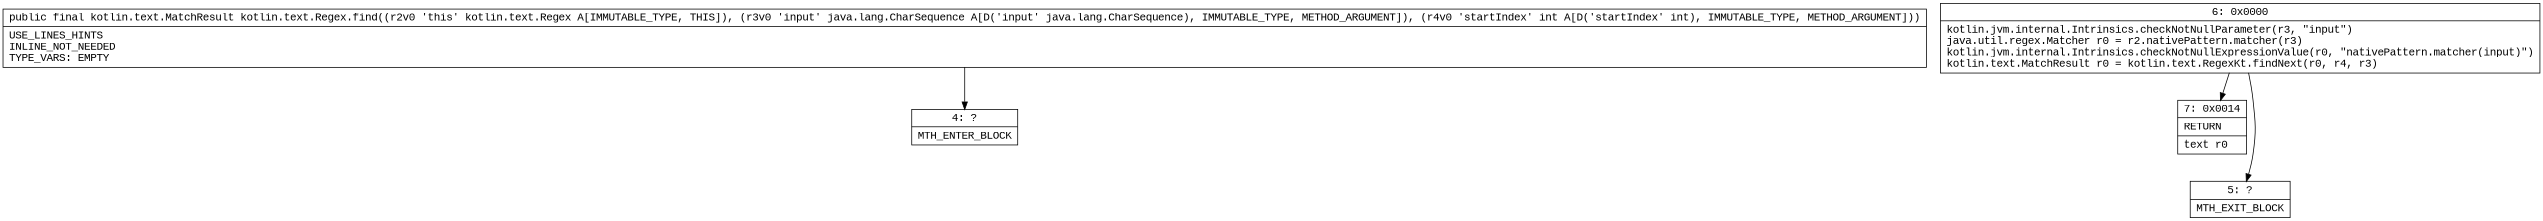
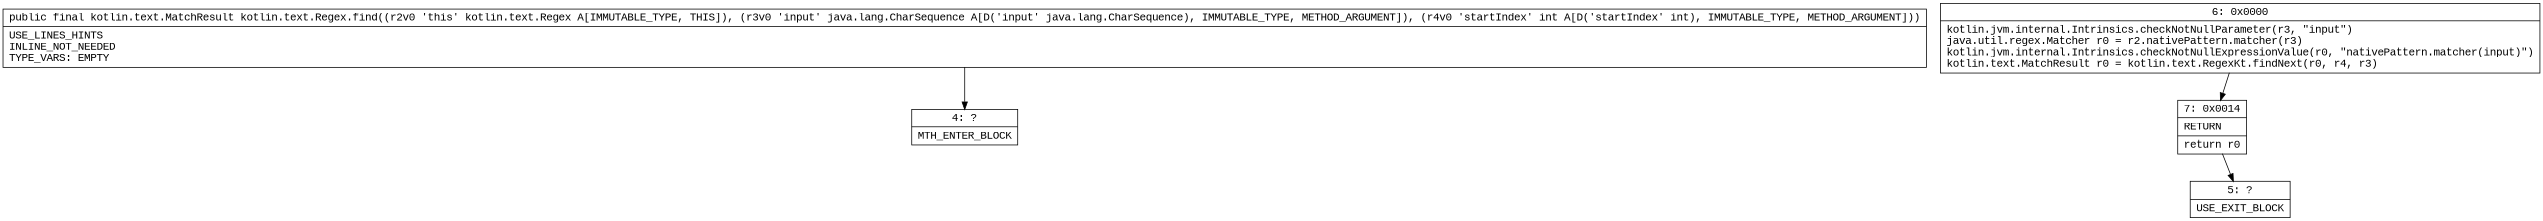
edge "6: 0x0000" -> "5: ?": now "7: 0x0014" -> "5: ?"
node "7: 0x0014": text "text r0" -> "return r0"
node "5: ?": text "MTH_EXIT_BLOCK" -> "USE_EXIT_BLOCK"
